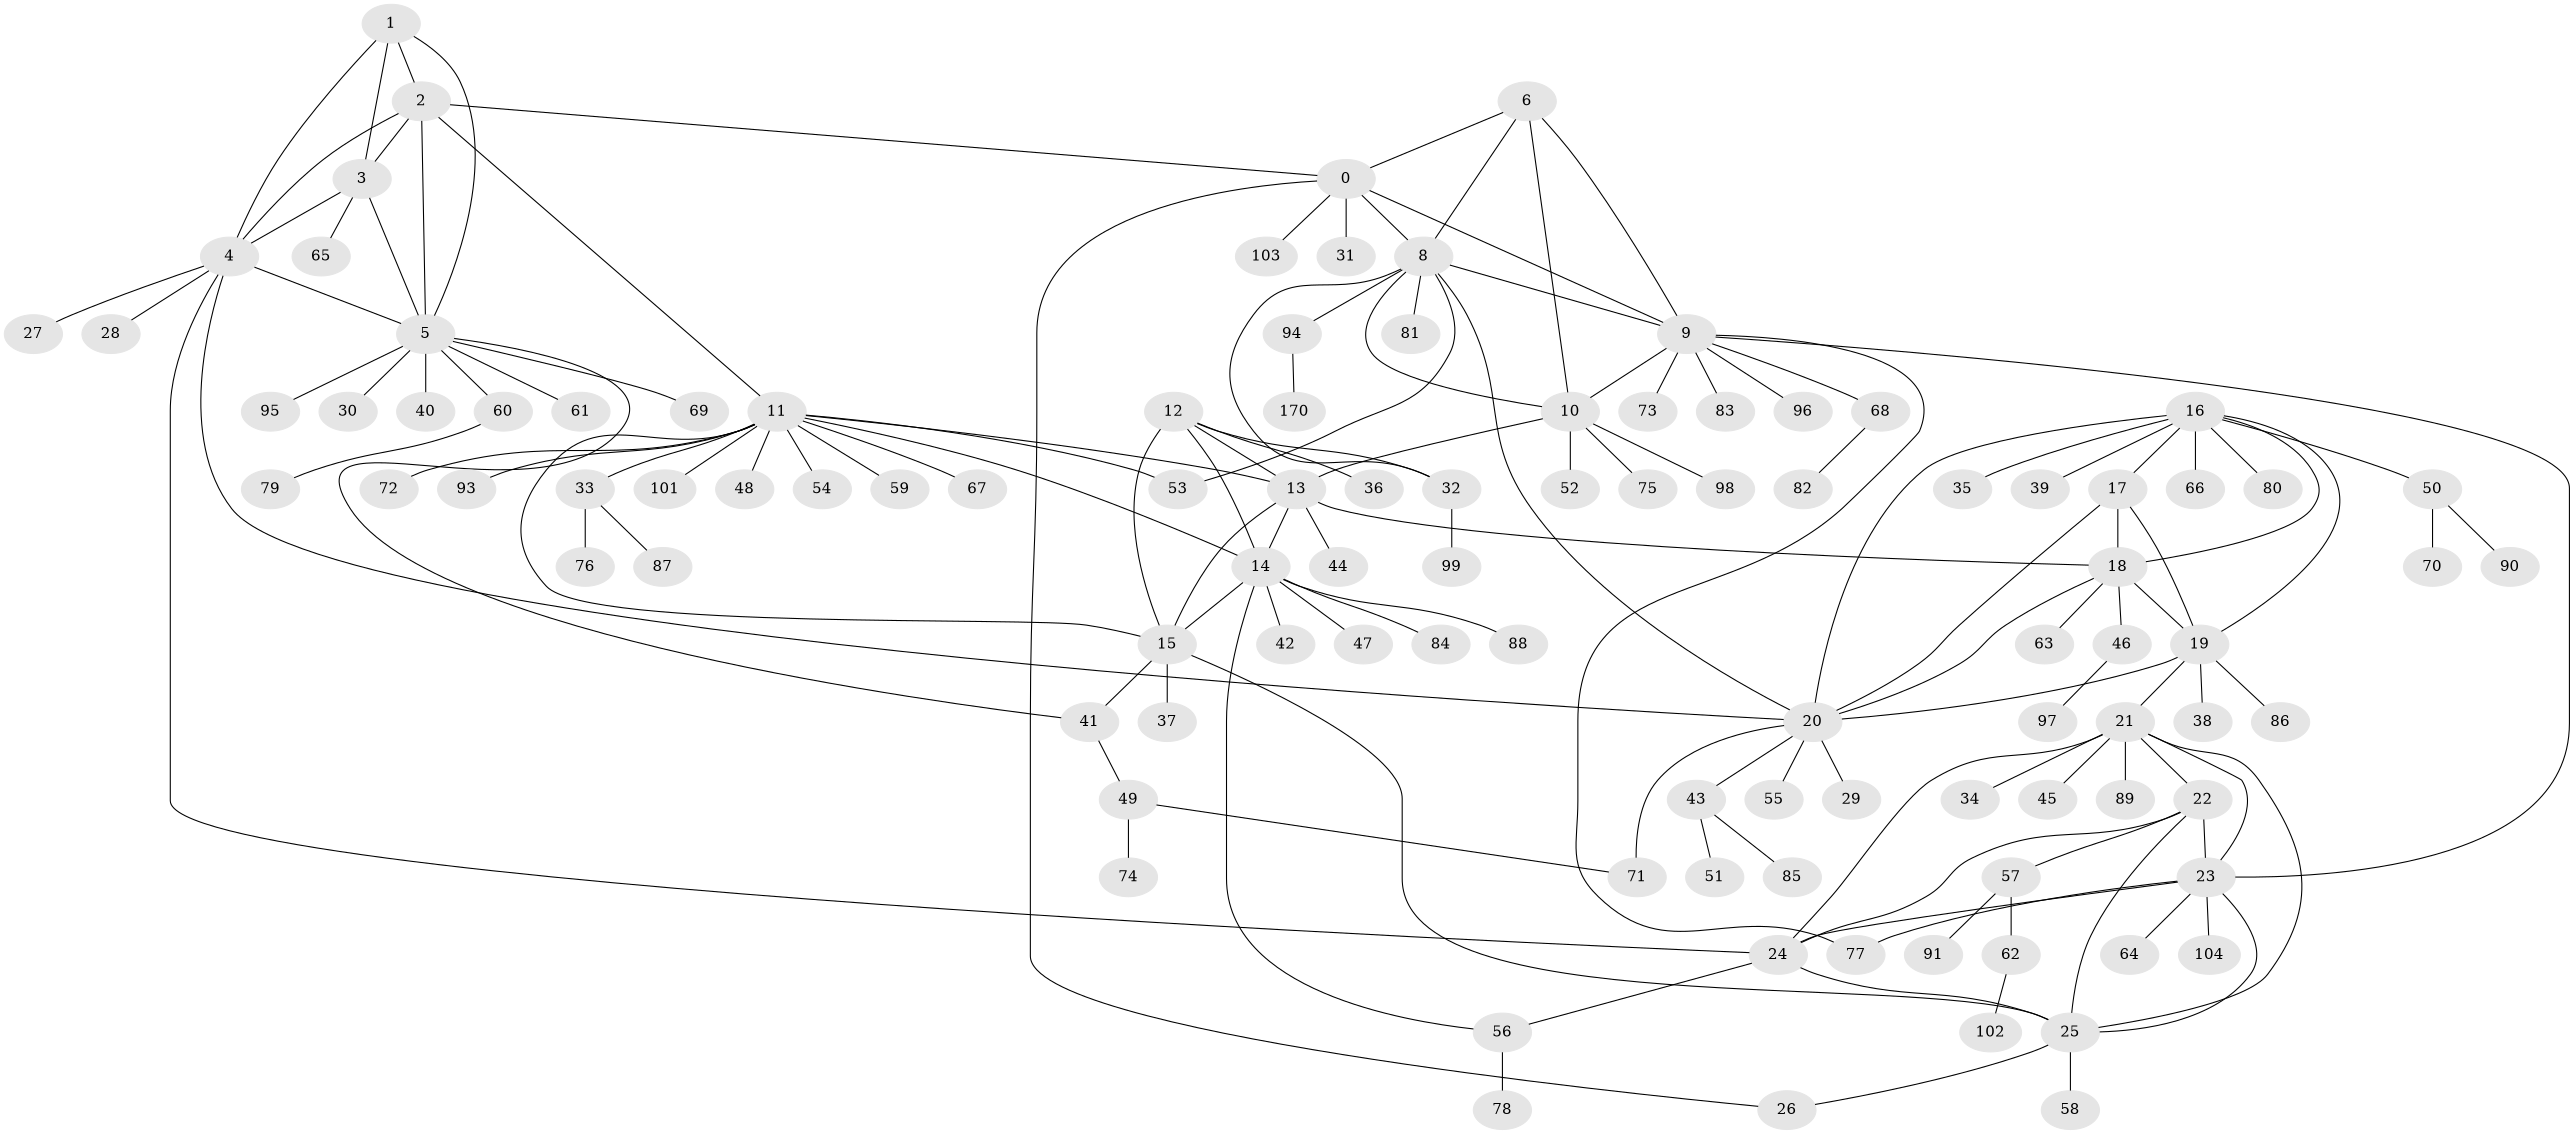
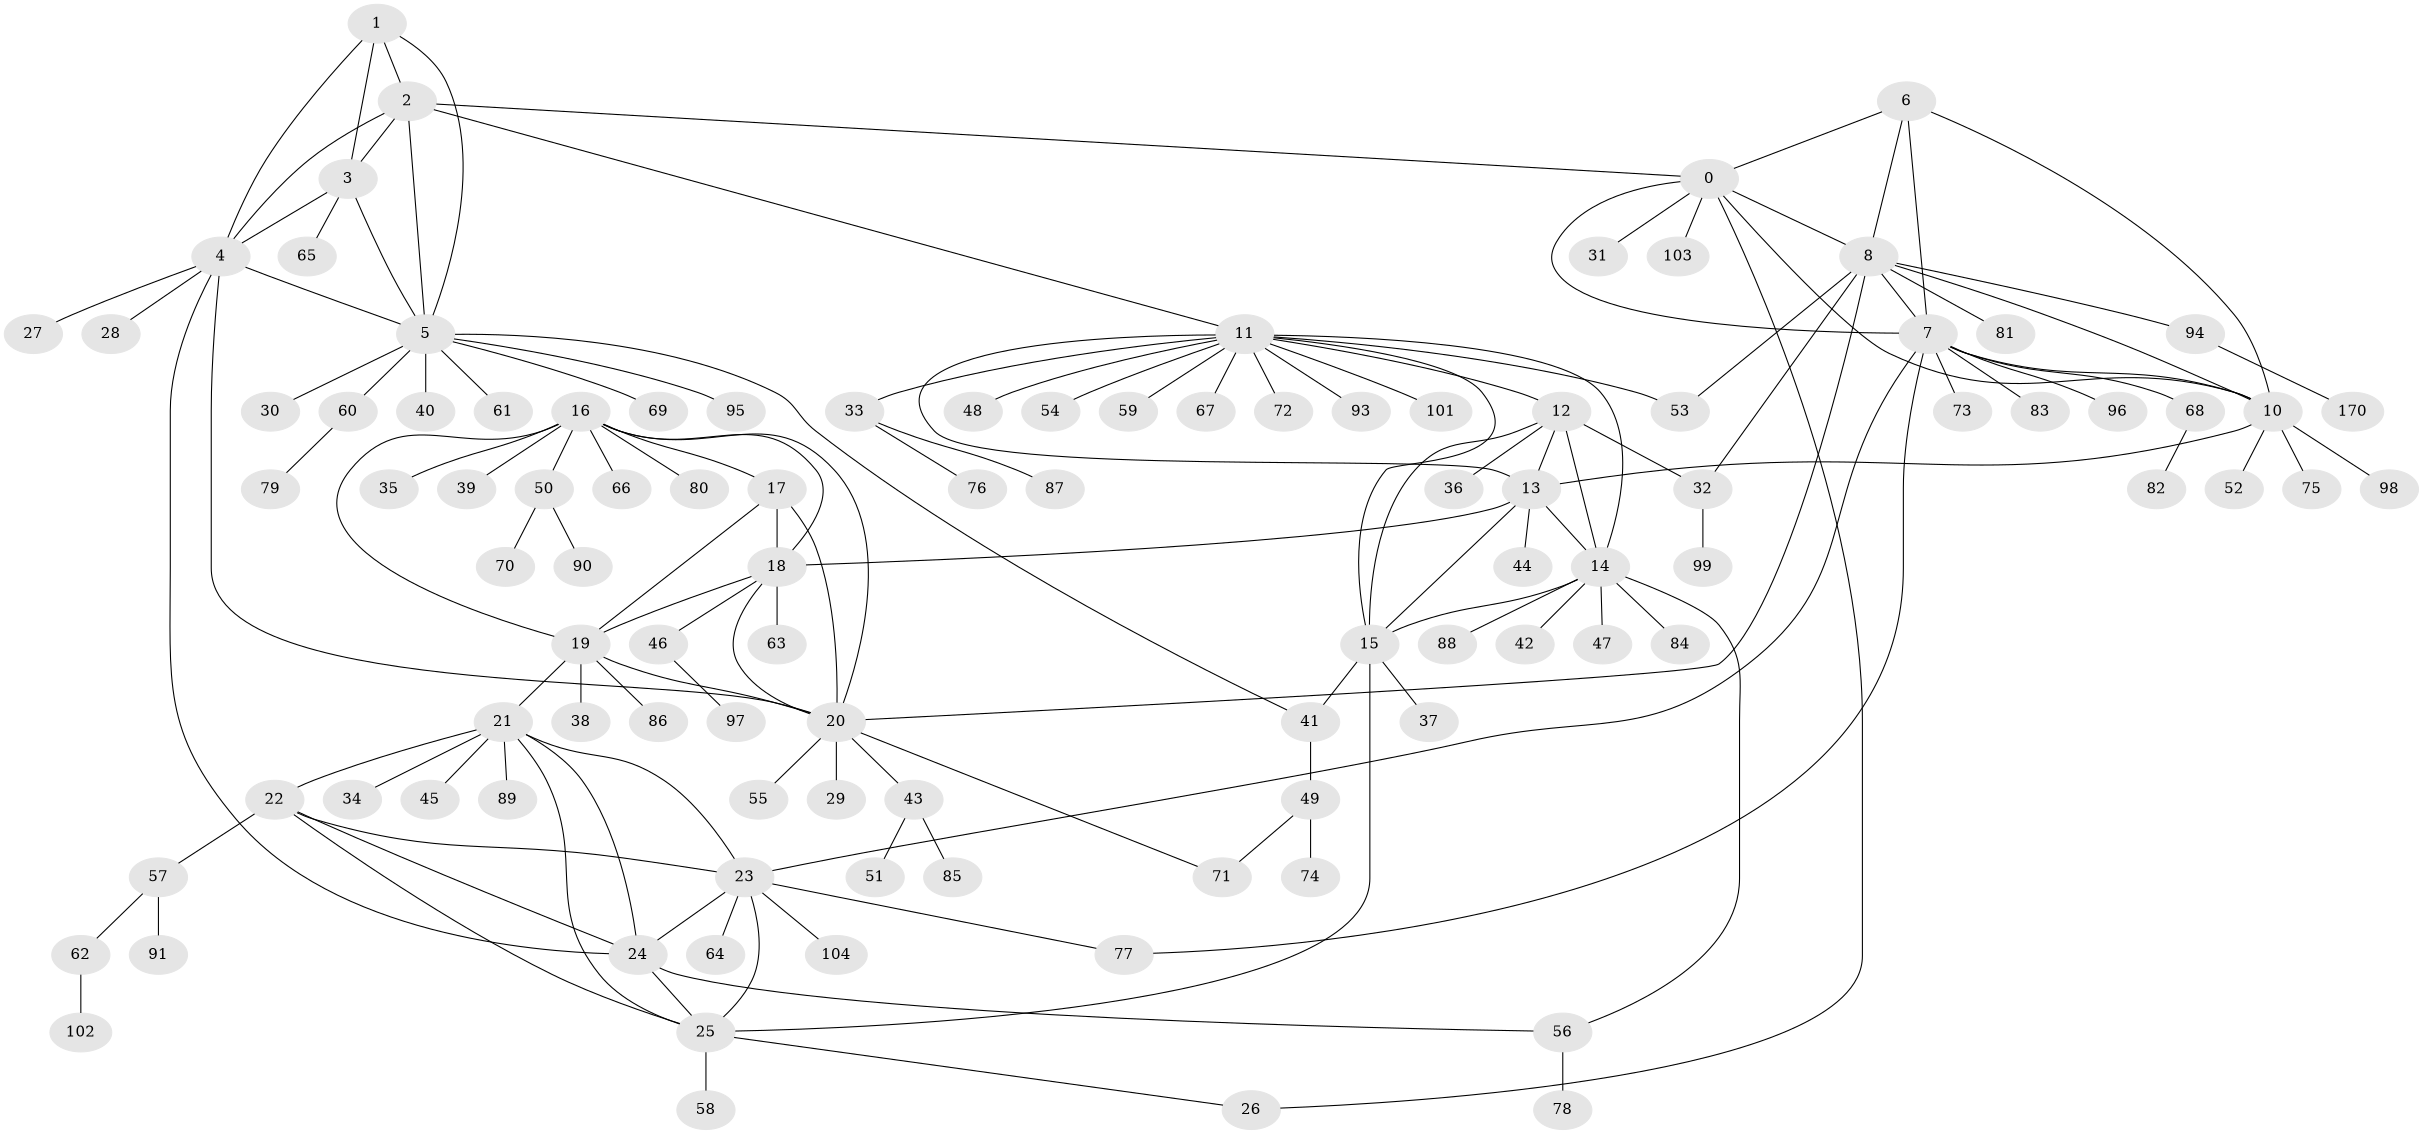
node "9": label "9" -> "7"
edge "11" -- "12": added
edge "0" -- "10": added
